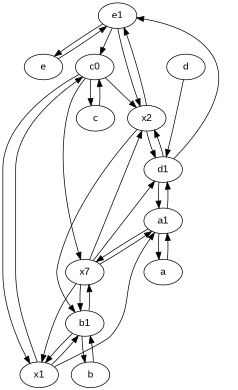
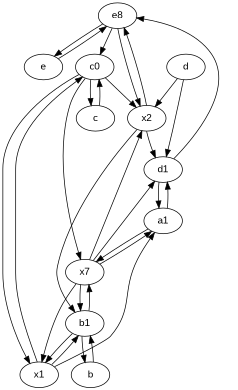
node "e1": label "e1" -> "e8"
edge "d1" -> "x2": now "d" -> "x2"
node "a": removed
